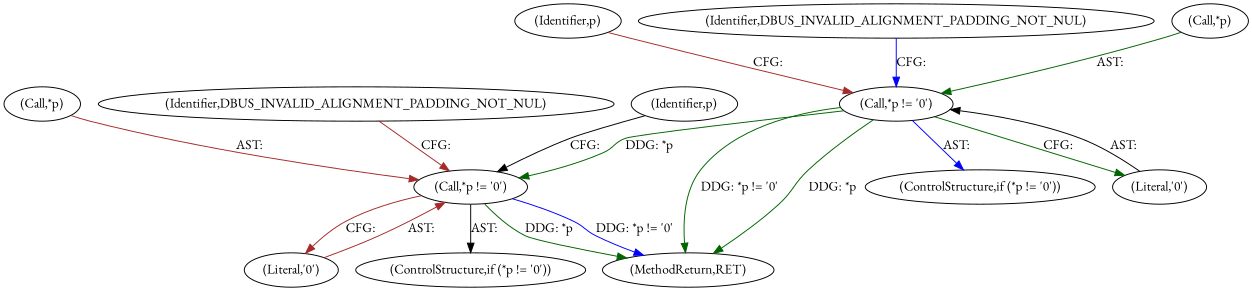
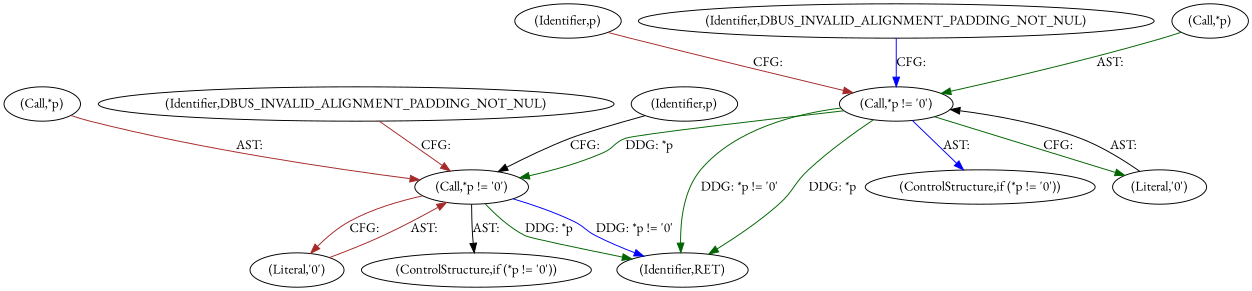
node "(MethodReturn,RET)": label "(MethodReturn,RET)" -> "(Identifier,RET)"
